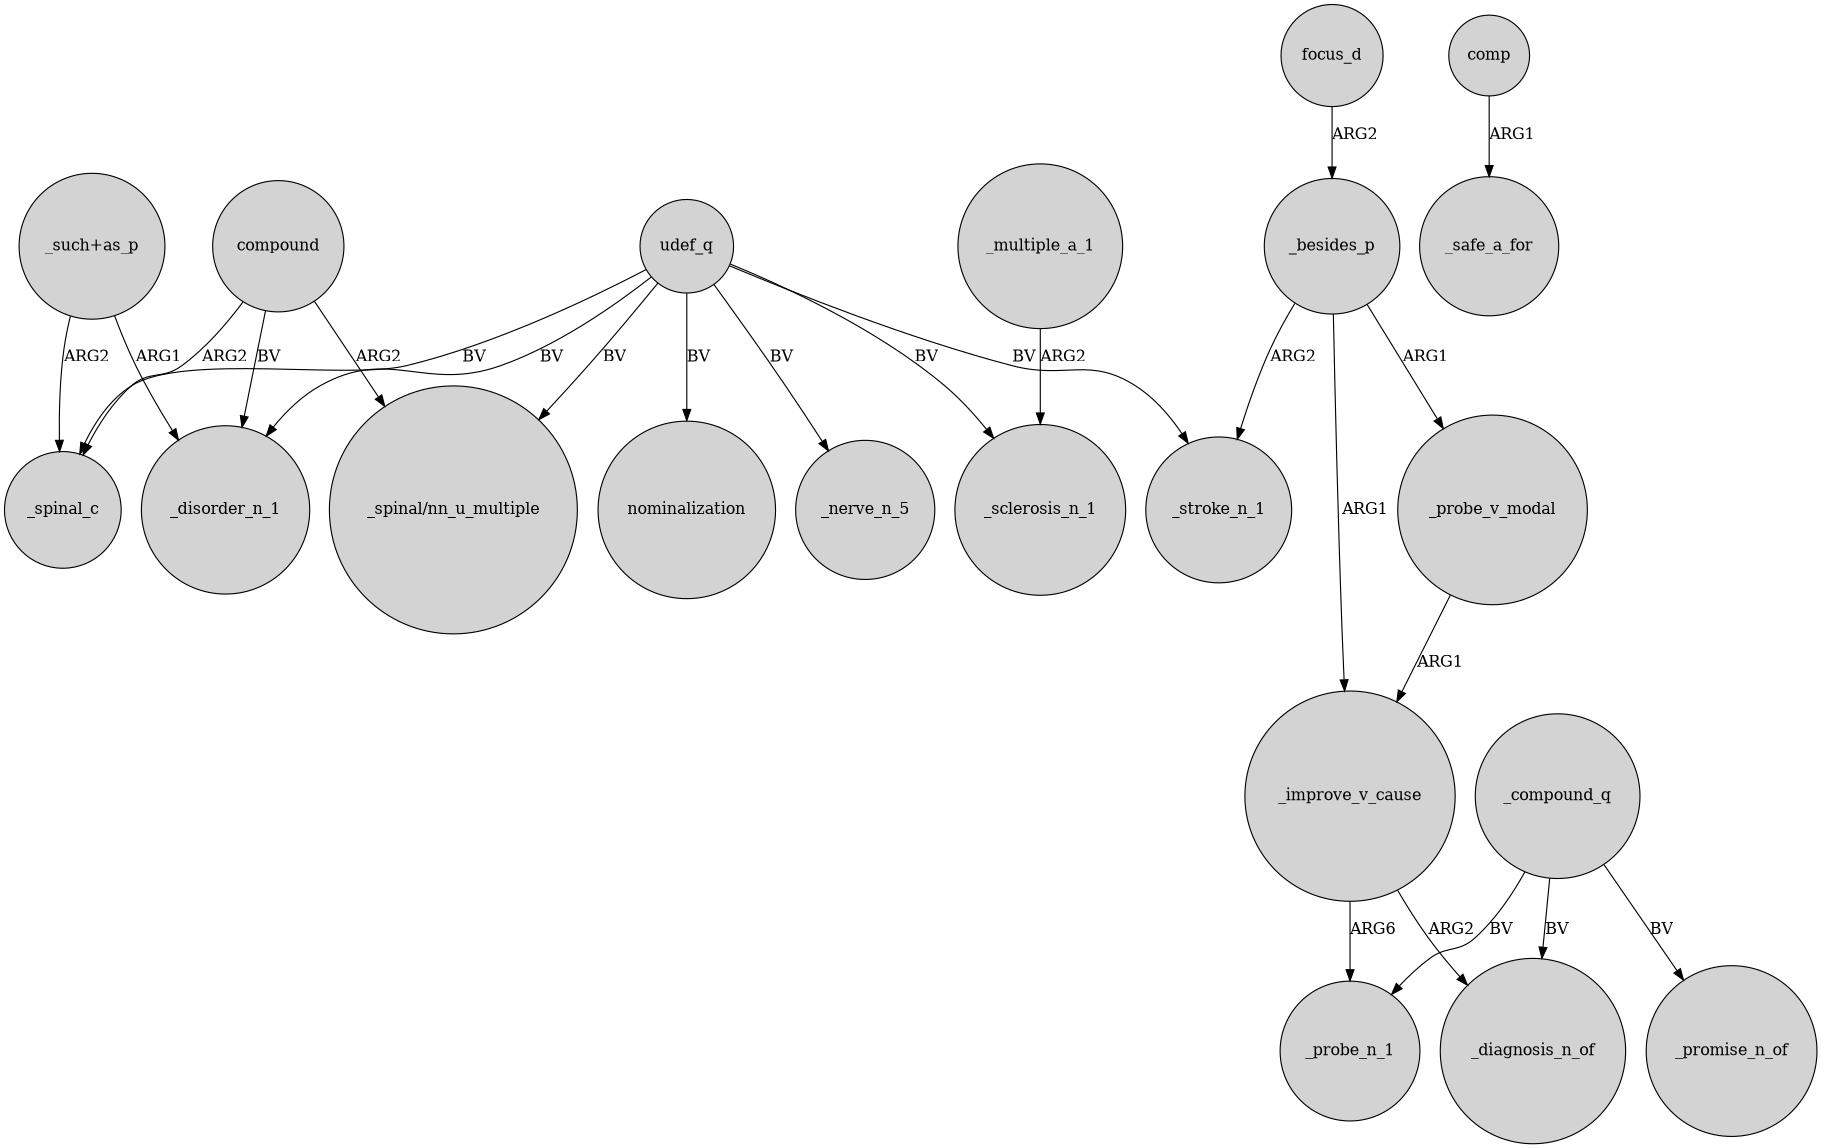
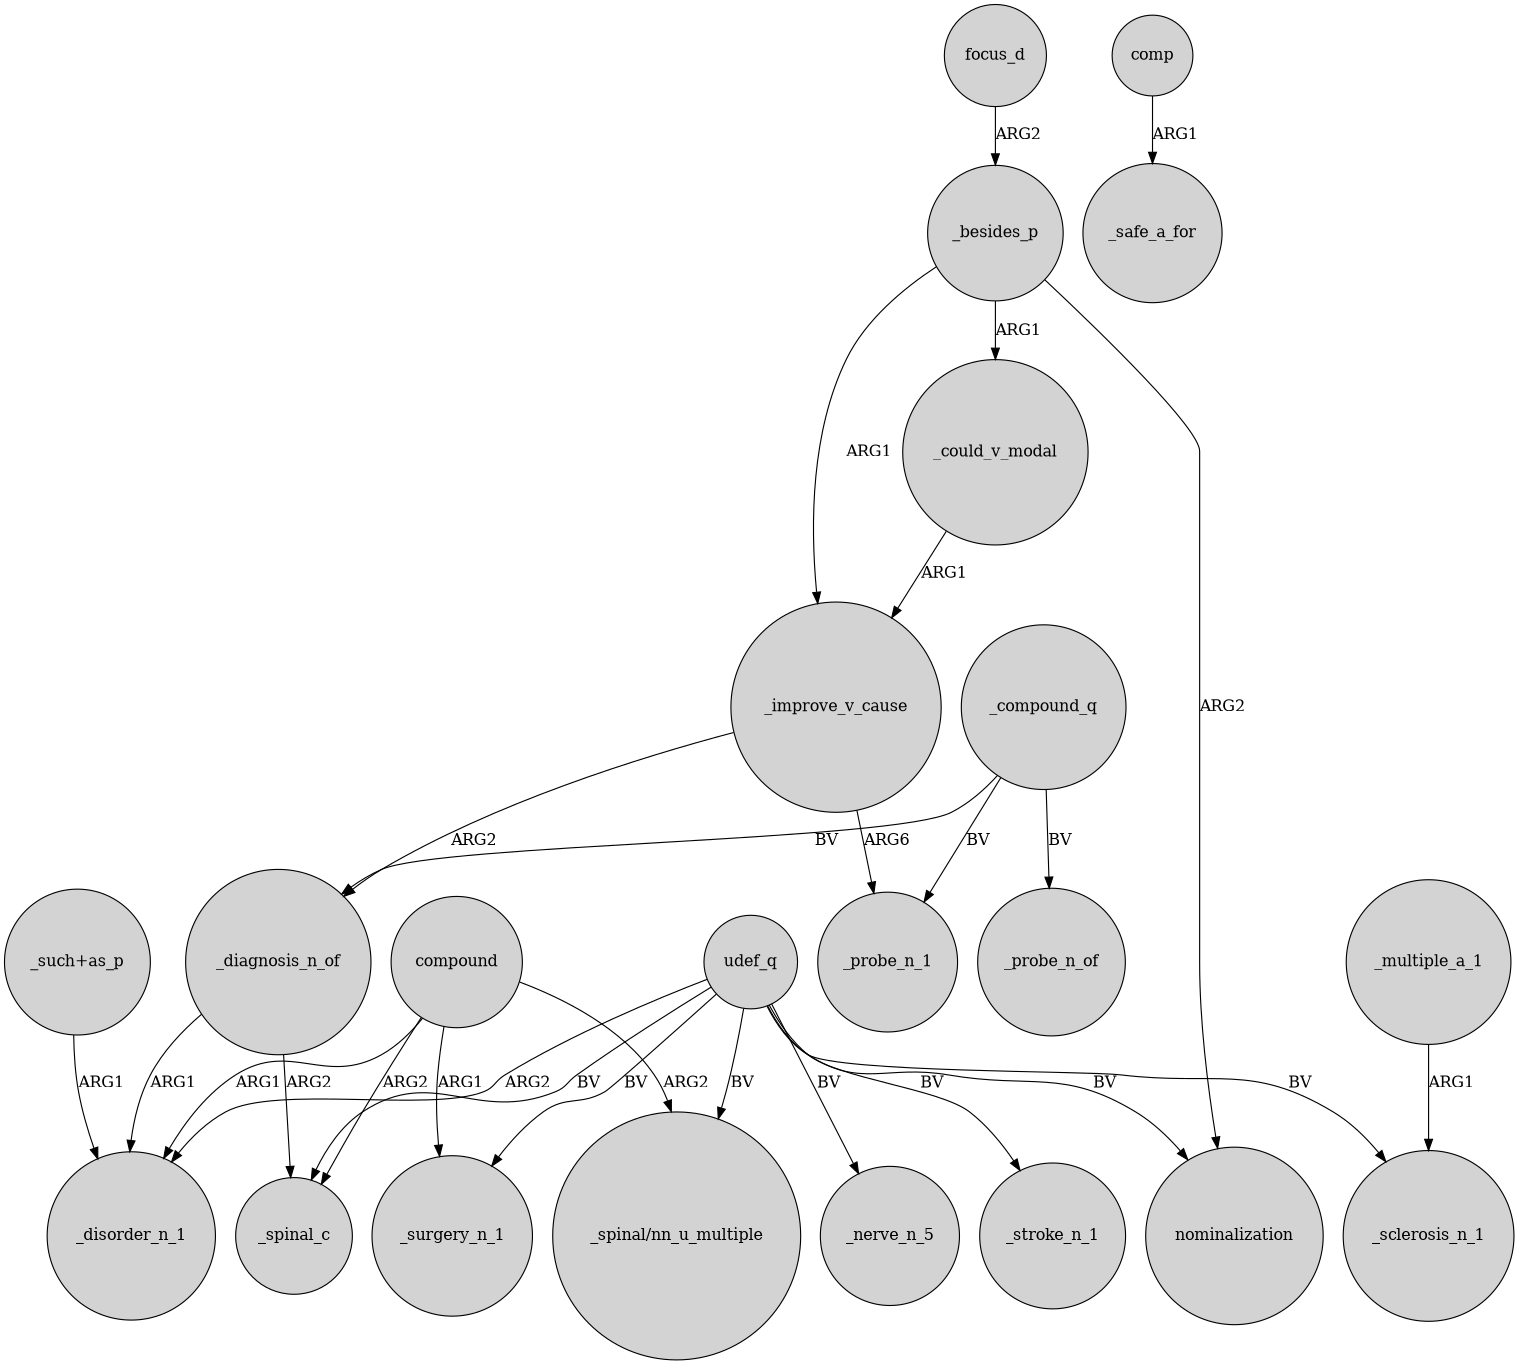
edge "compound" -> "_disorder_n_1": label "BV" -> "ARG1"
edge "udef_q" -> "_disorder_n_1": label "BV" -> "ARG2"
edge "_multiple_a_1" -> "_sclerosis_n_1": label "ARG2" -> "ARG1"
edge "_besides_p" -> "_stroke_n_1": now "_besides_p" -> "nominalization"
edge "_such+as_p" -> "_spinal_c": now "_diagnosis_n_of" -> "_spinal_c"
node "_probe_v_modal": label "_probe_v_modal" -> "_could_v_modal"
node "_promise_n_of": label "_promise_n_of" -> "_probe_n_of"
edge "_diagnosis_n_of" -> "_disorder_n_1": added, label "ARG1"
node "_surgery_n_1": added
